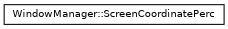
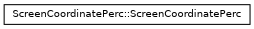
node "WindowManager::ScreenCoordinatePerc": label "WindowManager::ScreenCoordinatePerc" -> "ScreenCoordinatePerc::ScreenCoordinatePerc"
